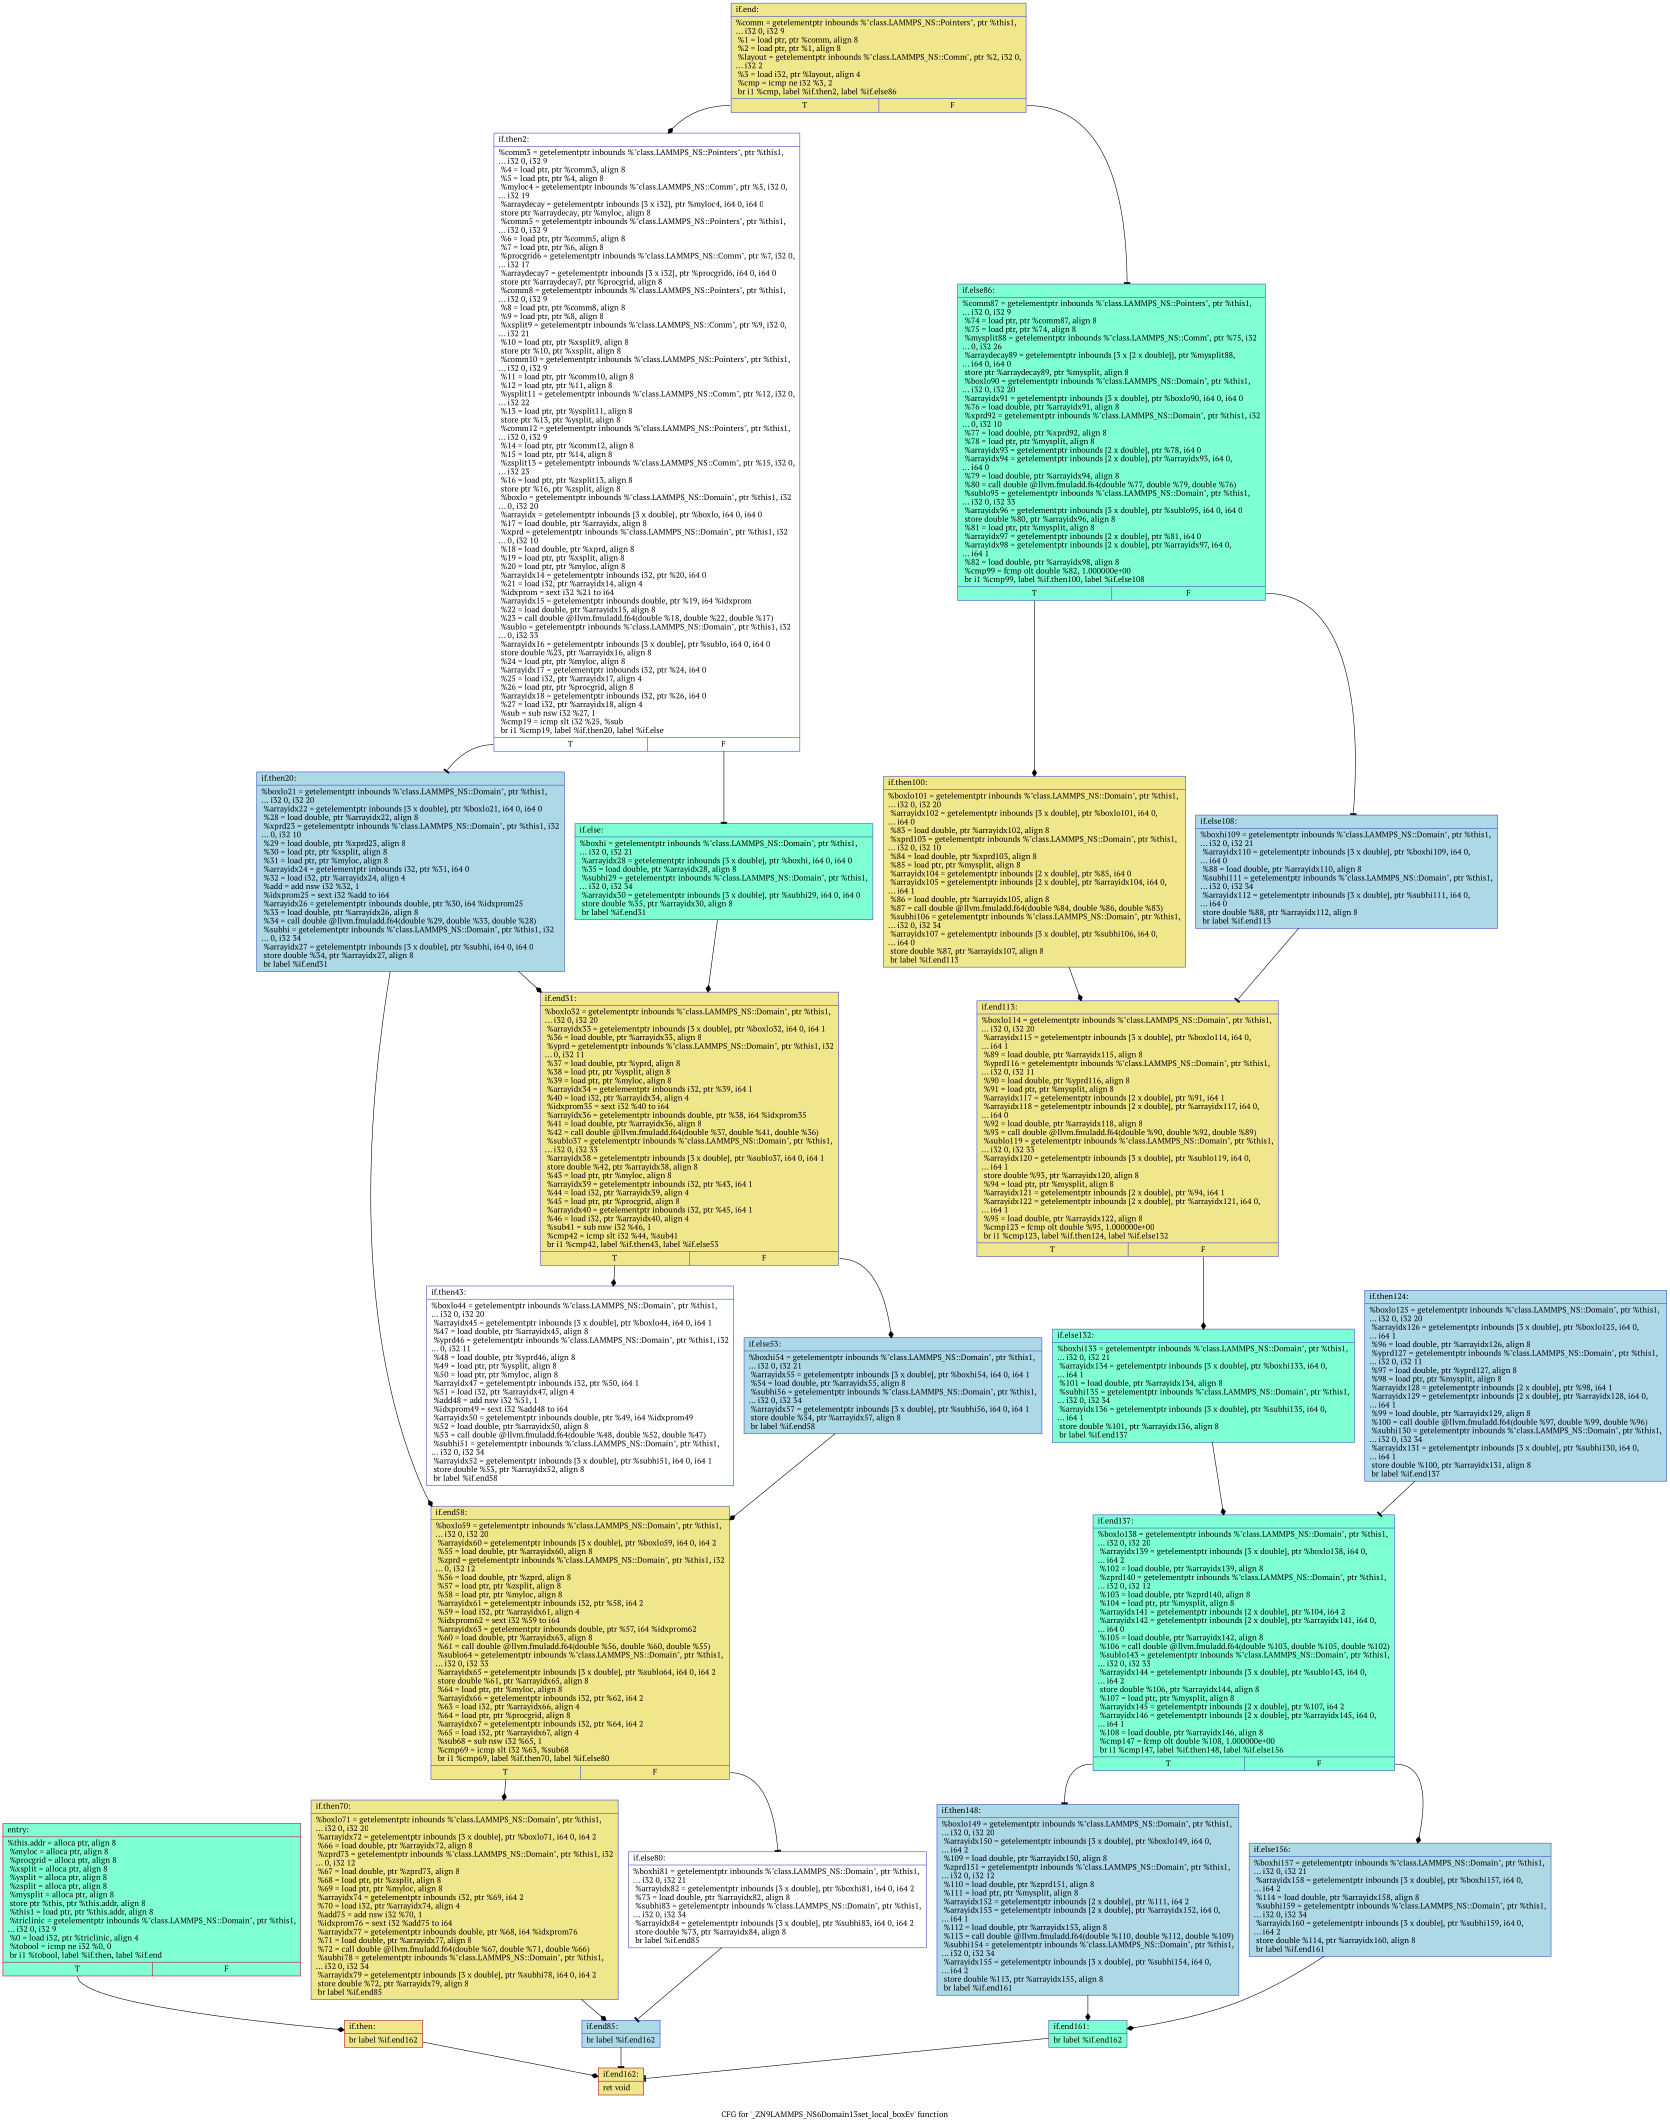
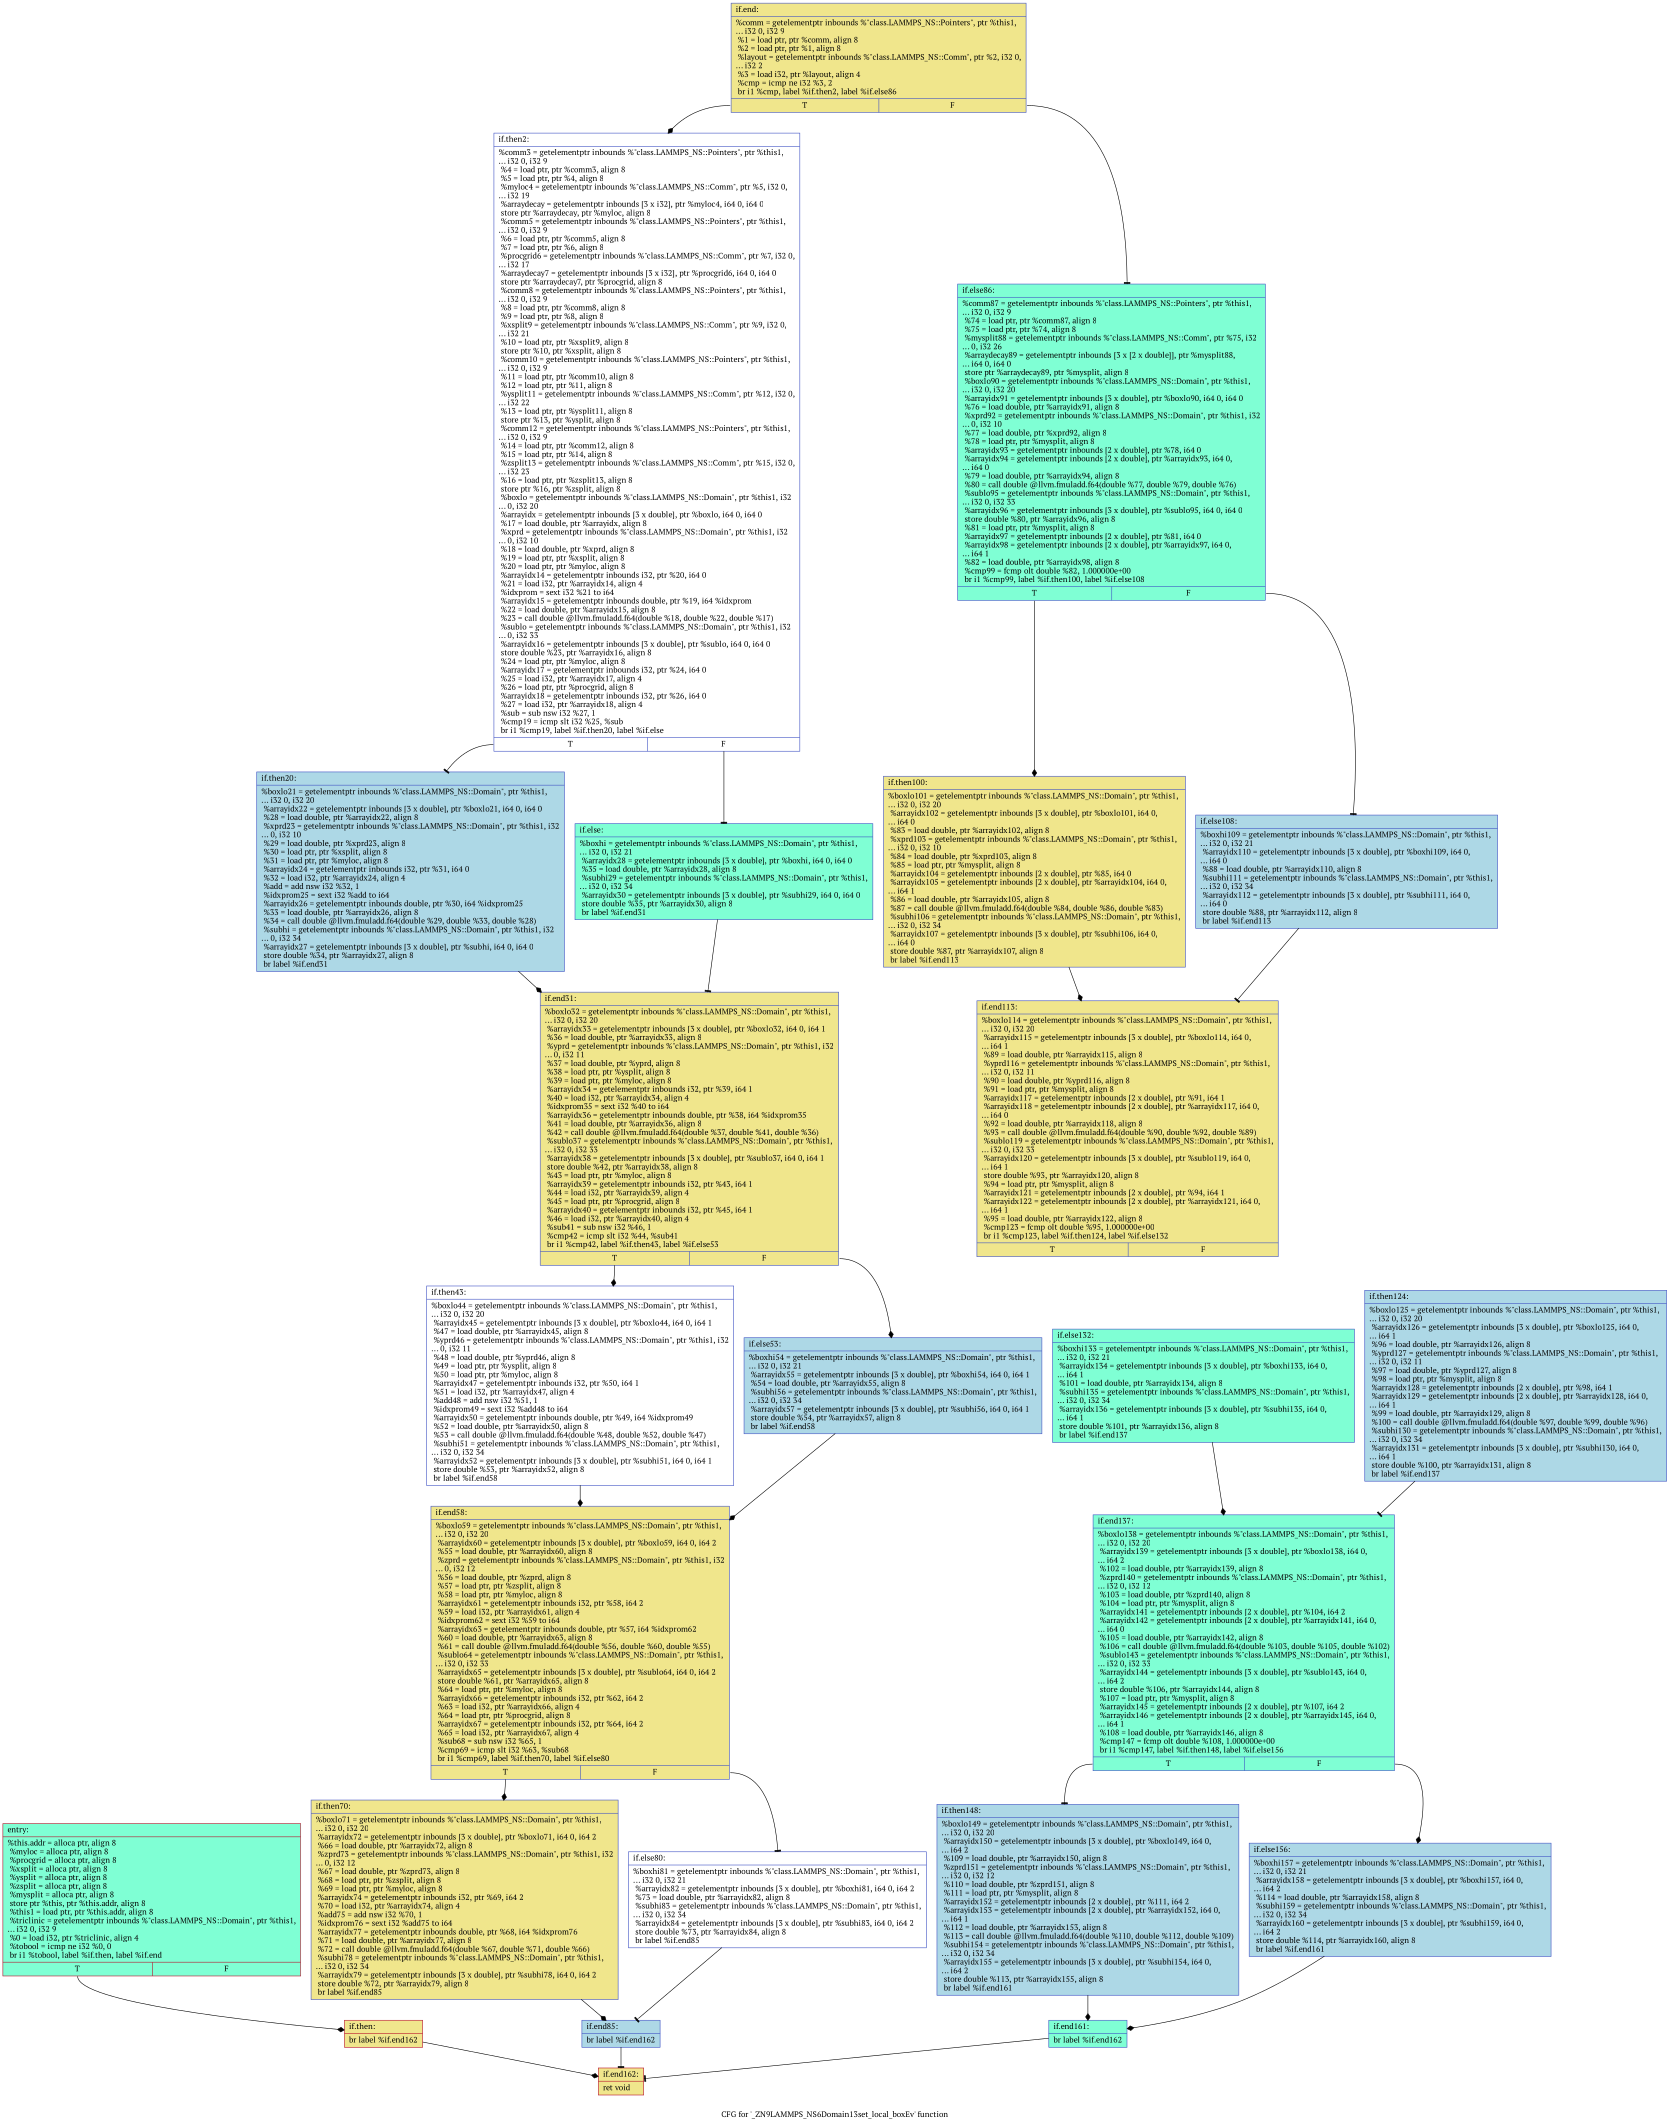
edge "if.else:" -> "if.end31:": arrowhead diamond -> tee
edge "if.then20:" -> "if.end58:": now "if.then43:" -> "if.end58:"
edge "if.end113:" -> "if.else132:": removed
